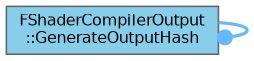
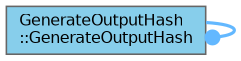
node "FShaderCompilerOutput ::GenerateOutputHash": label "FShaderCompilerOutput ::GenerateOutputHash" -> "GenerateOutputHash ::GenerateOutputHash"
